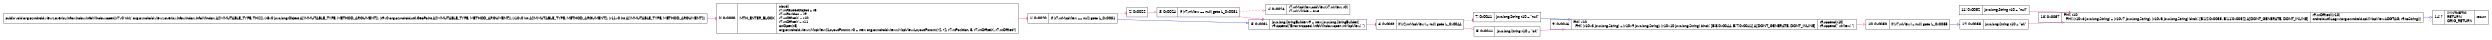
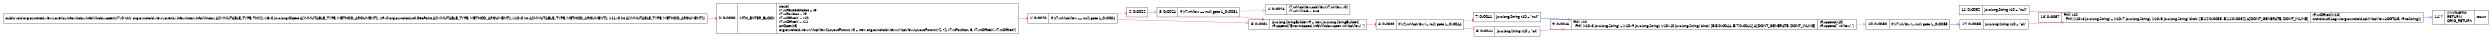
edge "11: 0x0052" -> "13: 0x0057": arrowhead tee -> odot
edge "1: 0x0020" -> "5: 0x0031": color blue -> deeppink
edge "9: 0x0046" -> "10: 0x0050": style solid -> dashed
